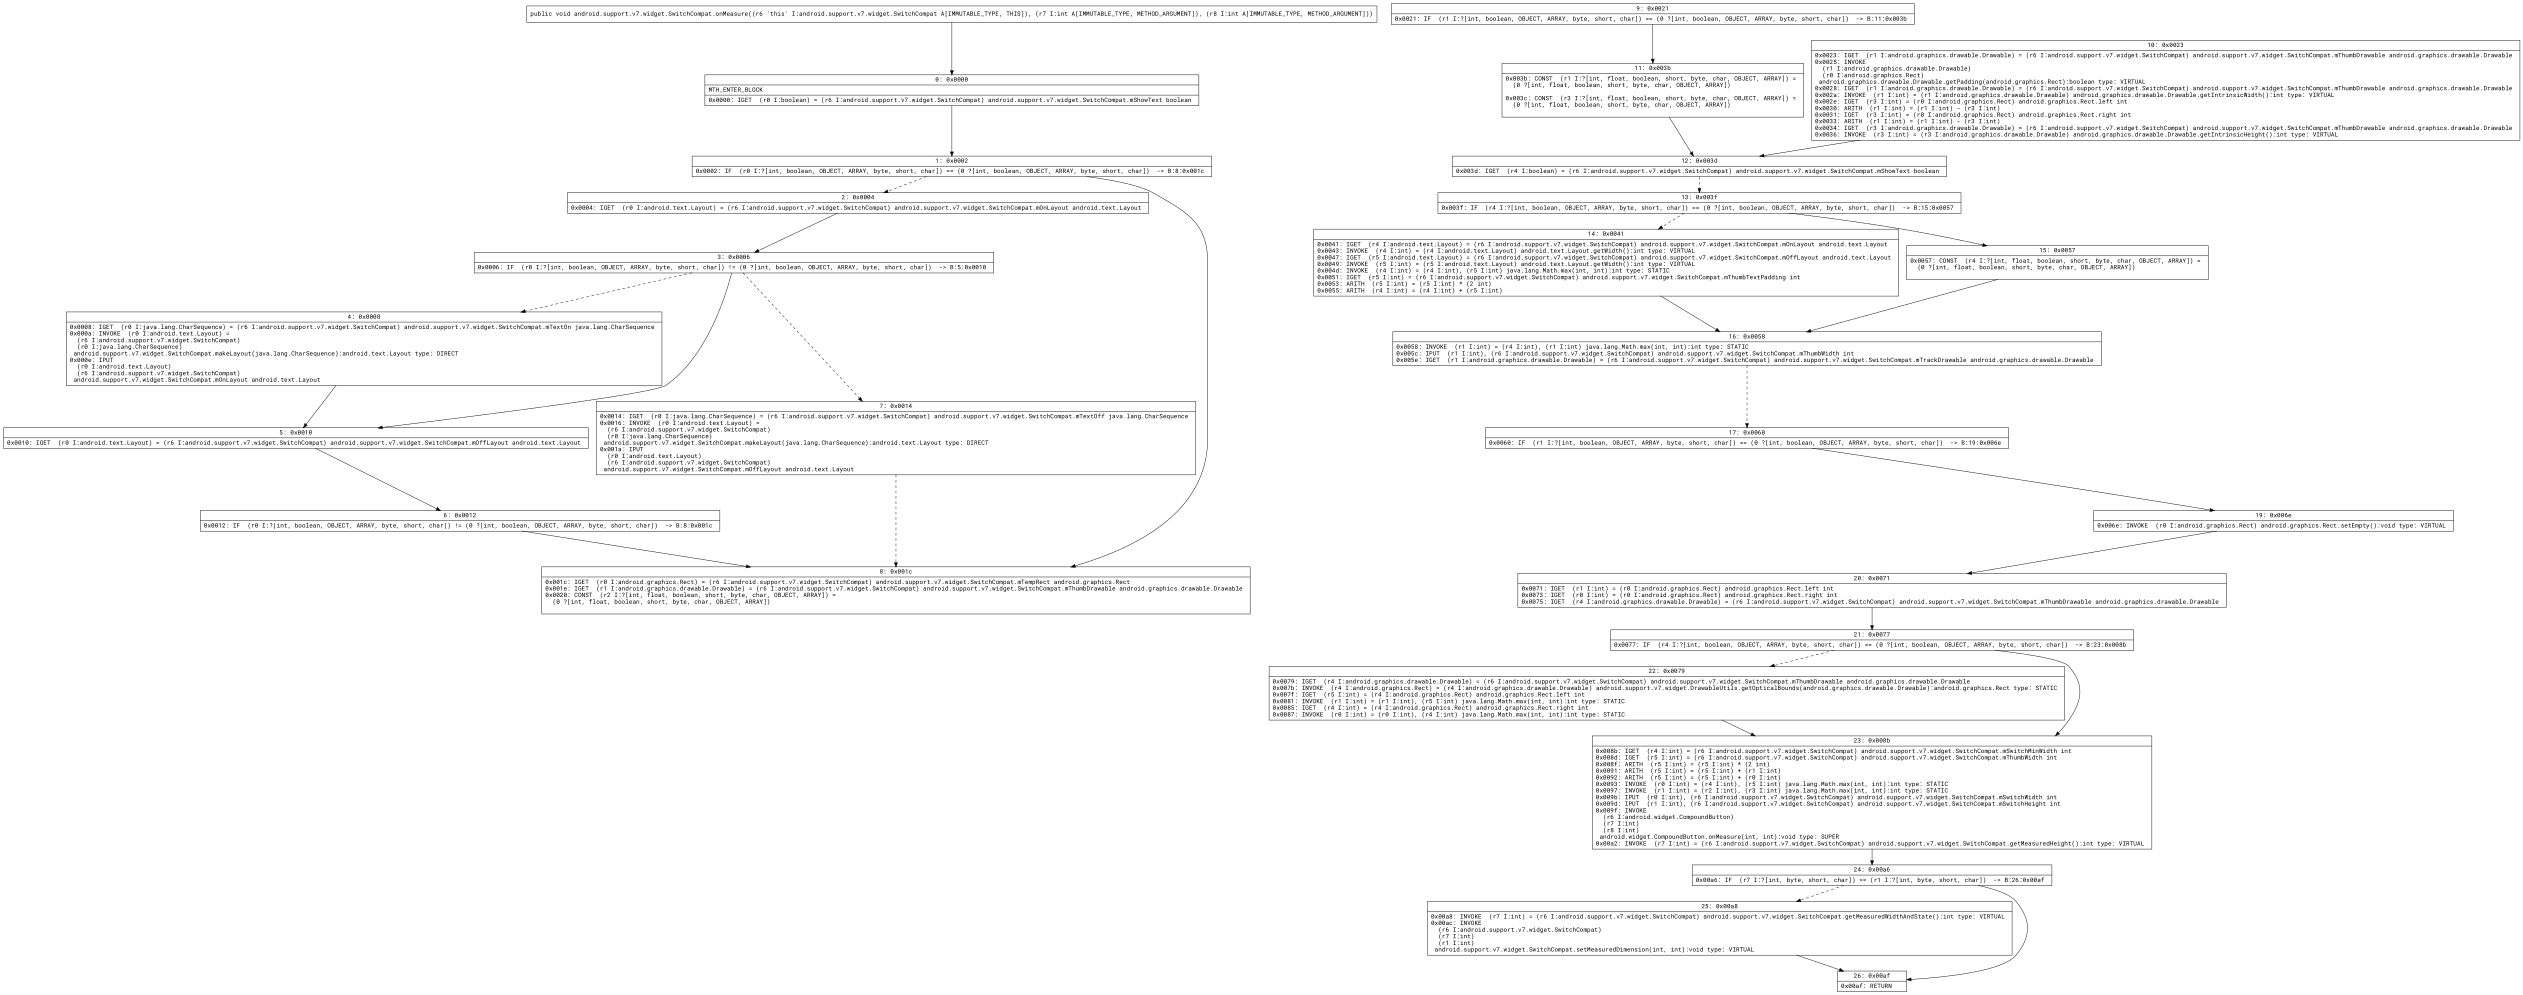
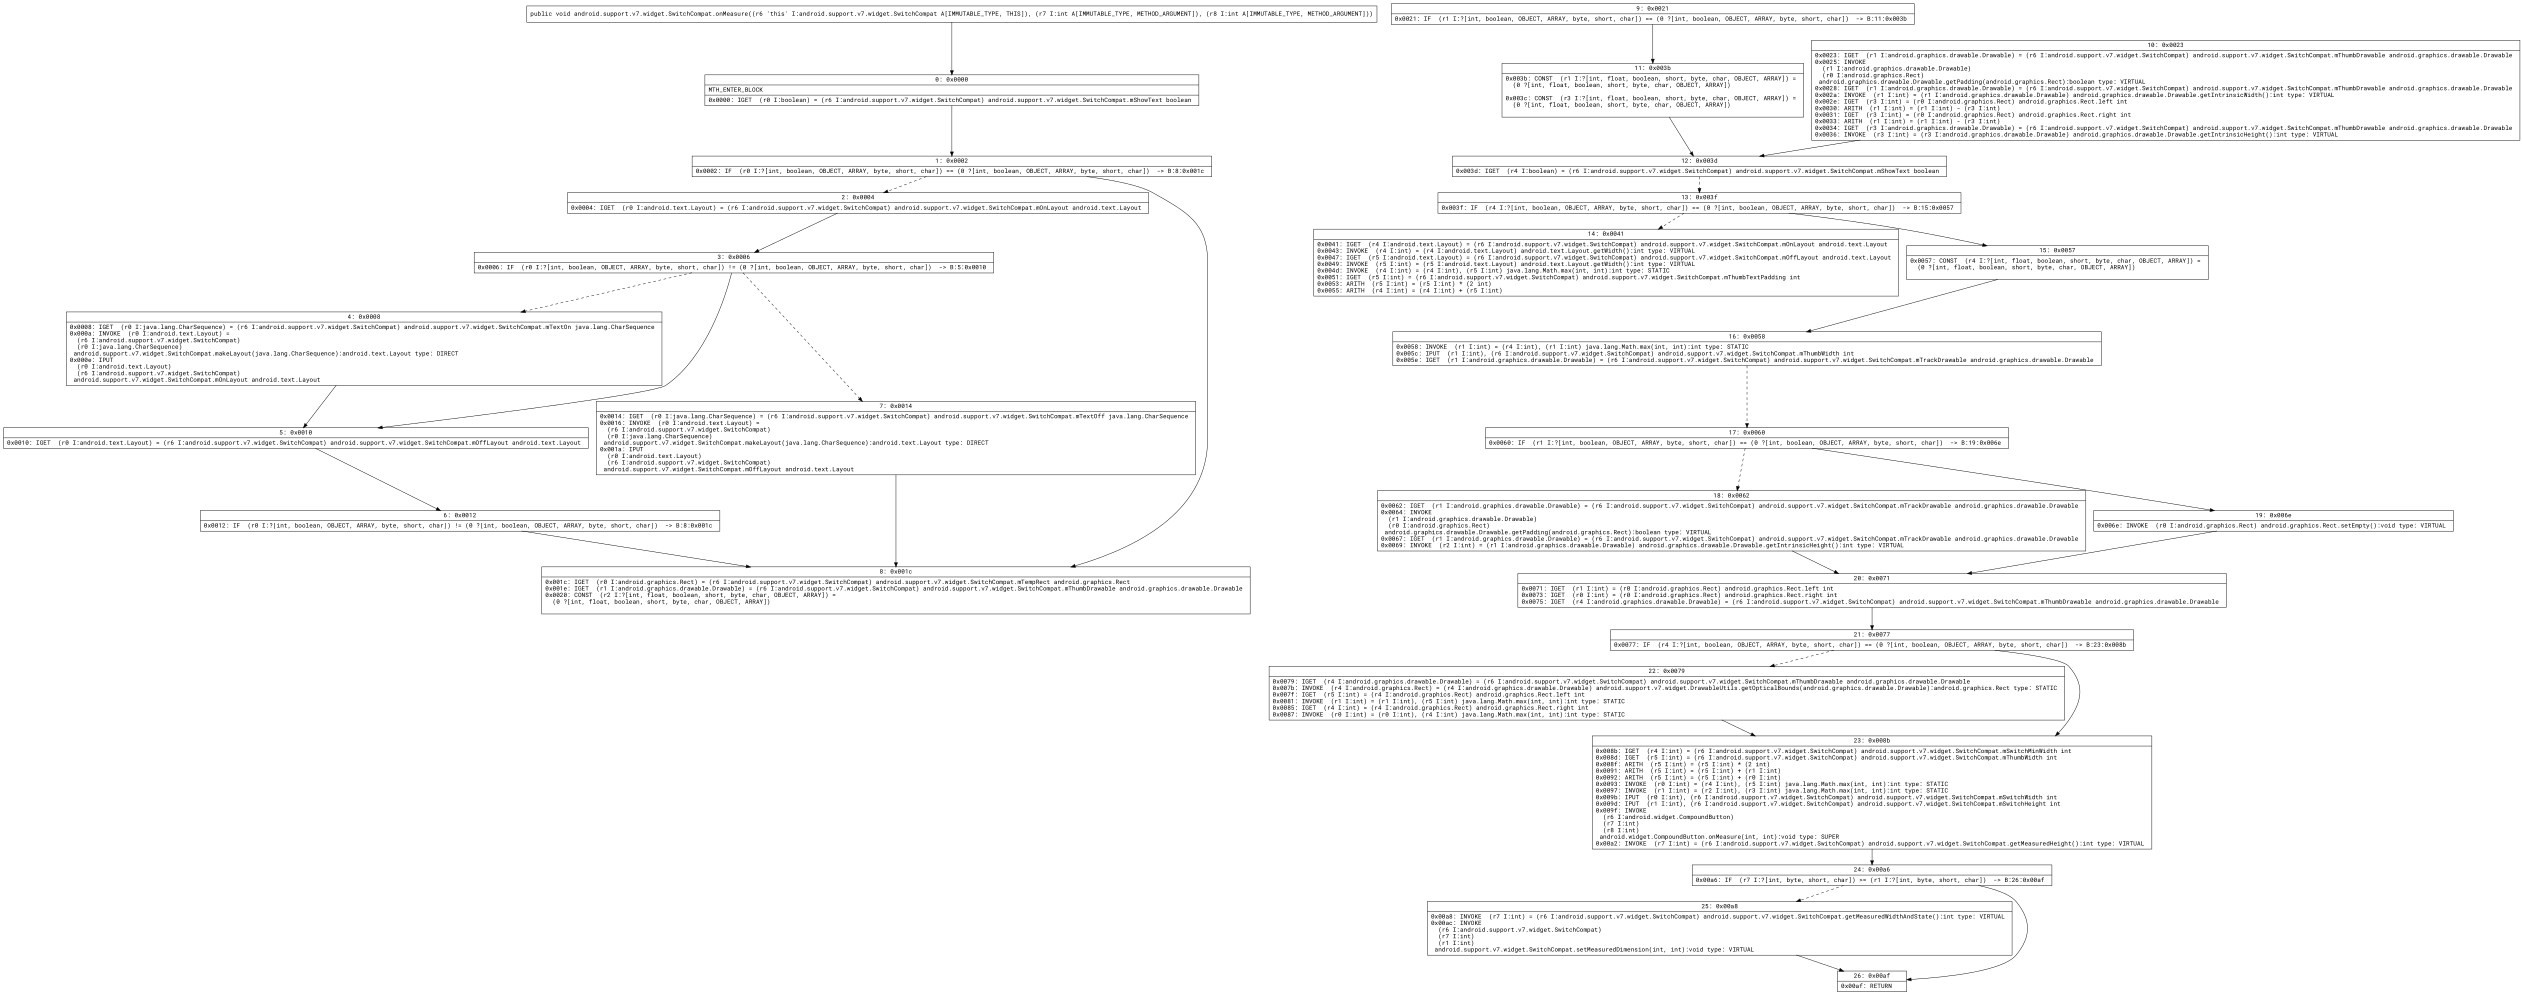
edge "14: 0x0041" -> "16: 0x0058": removed
edge "7: 0x0014" -> "8: 0x001c": style dashed -> solid
node "18: 0x0062": added
